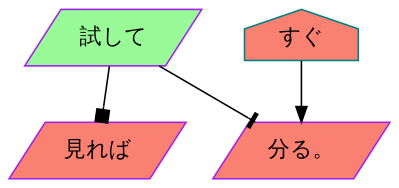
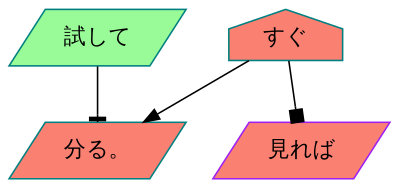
node "試して": color purple -> teal
edge "試して" -> "見れば": now "すぐ" -> "見れば"
node "分る。": color purple -> teal
